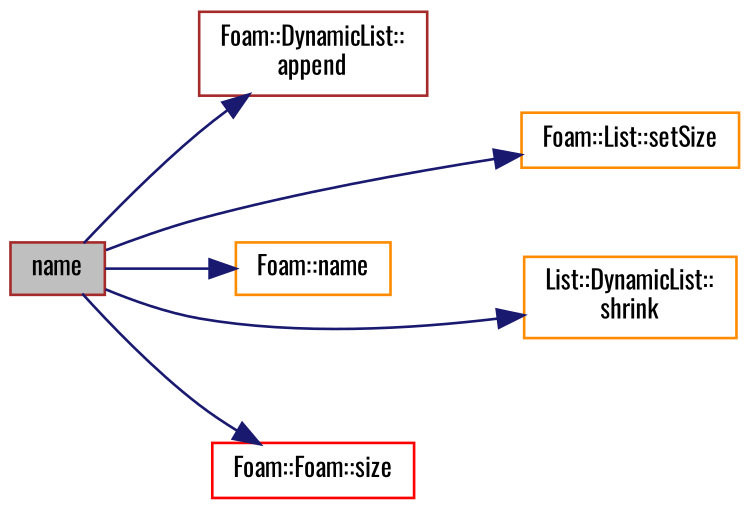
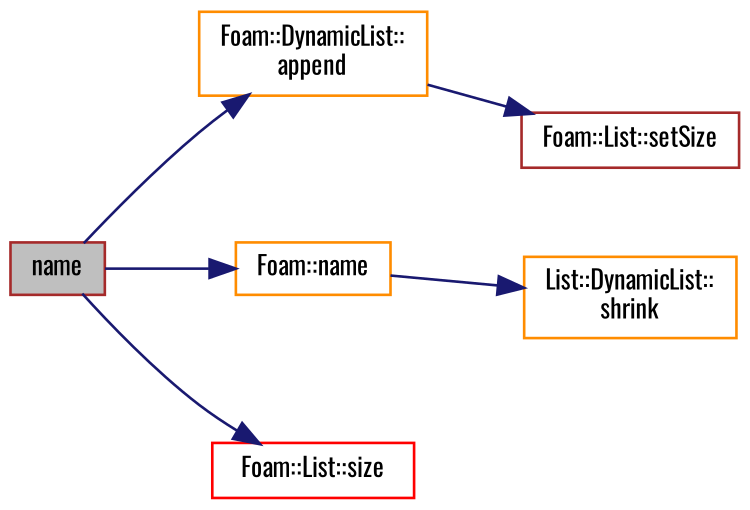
node "Foam::DynamicList:: append": color brown -> darkorange
node "Foam::List::setSize": color darkorange -> brown
edge "name" -> "Foam::List::setSize": now "Foam::DynamicList:: append" -> "Foam::List::setSize"
edge "name" -> "List::DynamicList:: shrink": now "Foam::name" -> "List::DynamicList:: shrink"
node "Foam::Foam::size": label "Foam::Foam::size" -> "Foam::List::size"
